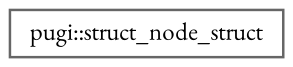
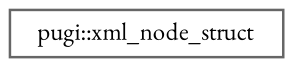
node "pugi::struct_node_struct": label "pugi::struct_node_struct" -> "pugi::xml_node_struct"
